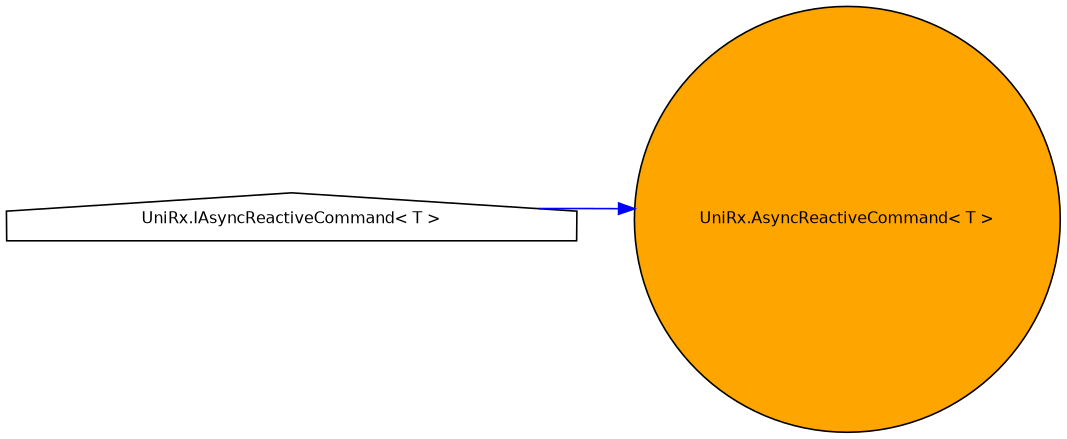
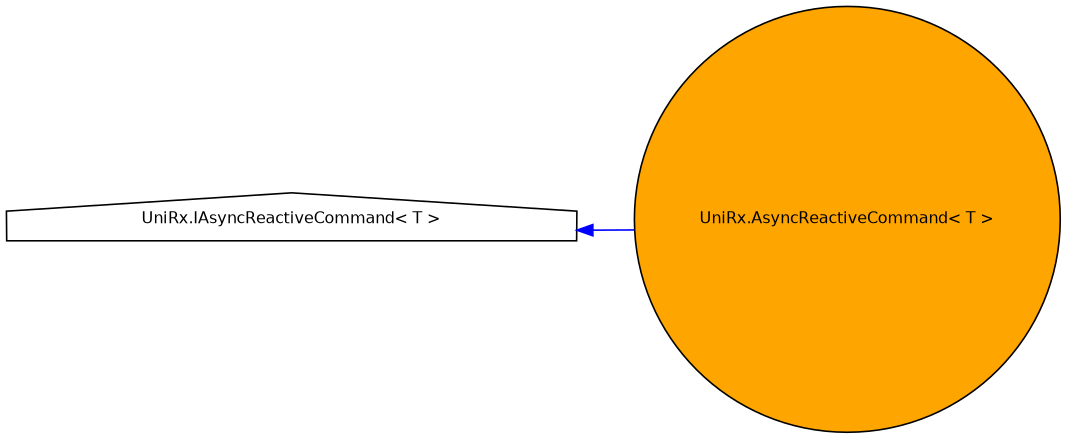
edge "UniRx.IAsyncReactiveCommand< T >" -> "UniRx.AsyncReactiveCommand< T >": reversed
